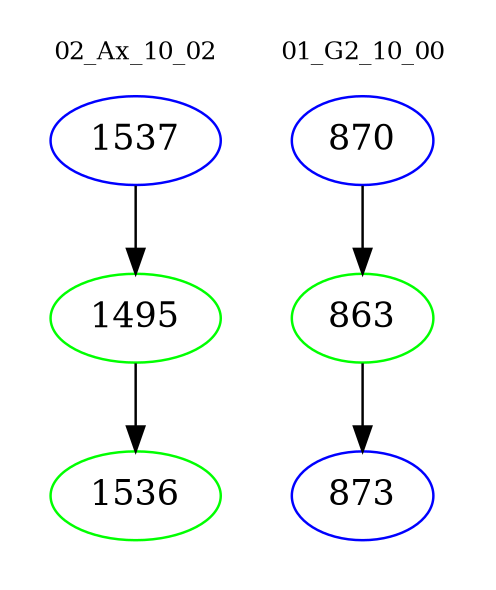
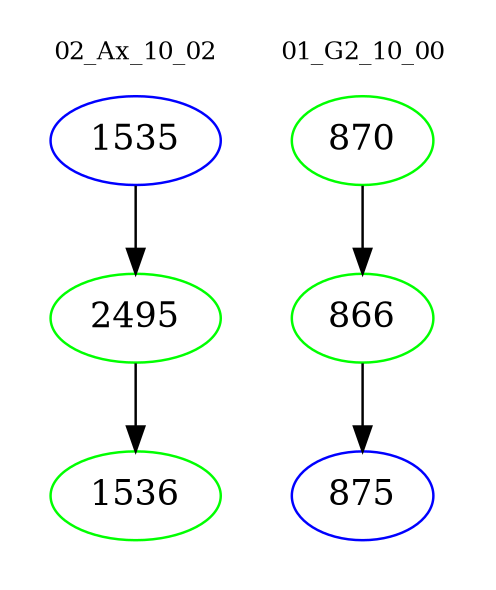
node "1537": label "1537" -> "1535"
node "870": color blue -> green
node "1495": label "1495" -> "2495"
node "863": label "863" -> "866"
node "873": label "873" -> "875"
